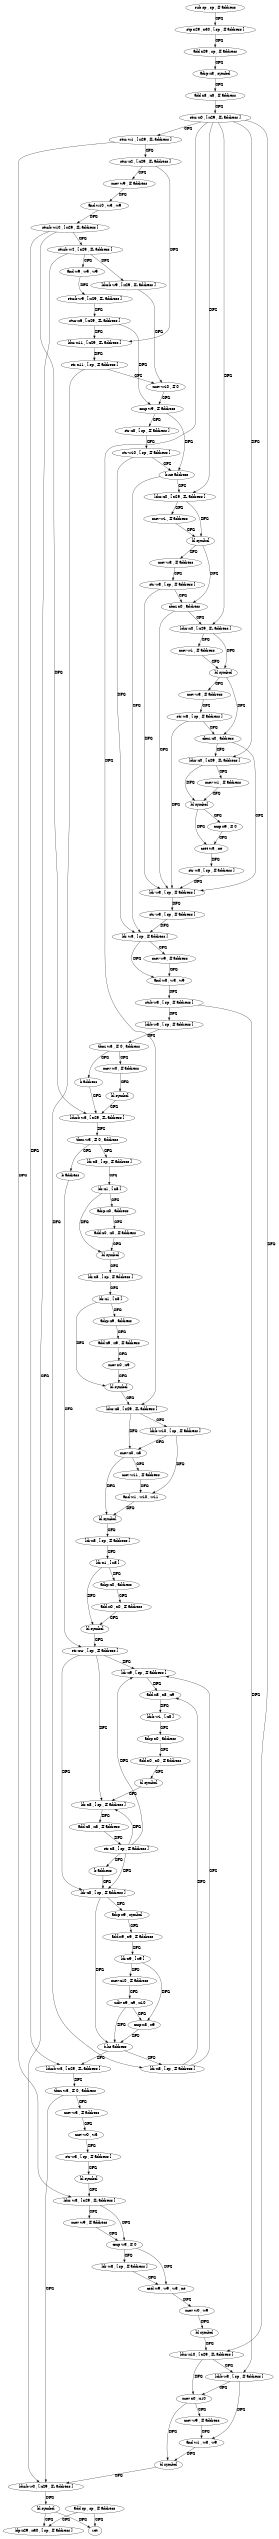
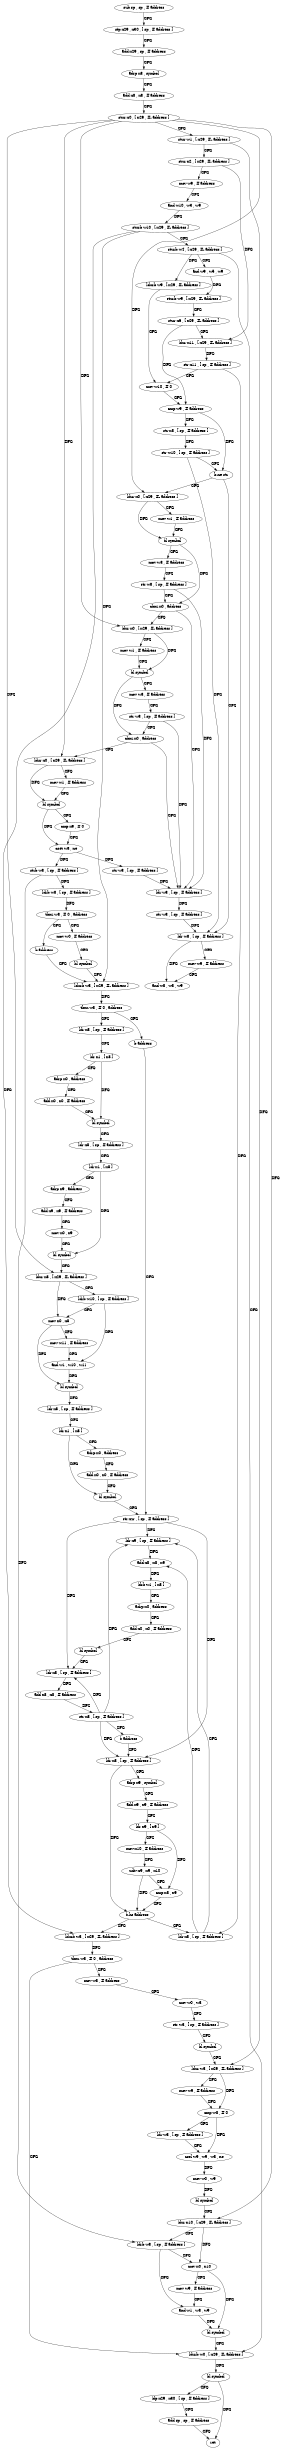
node "b.ne address": label "b.ne address" -> "b.ne str"
edge "and w8 , w8 , w9" -> "strb w8 , [ sp , # address ]": now "cset w8 , ne" -> "strb w8 , [ sp , # address ]"
edge "add sp , sp , # address" -> "ldp x29 , x30 , [ sp , # address ]": reversed
